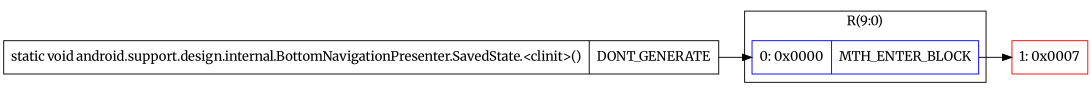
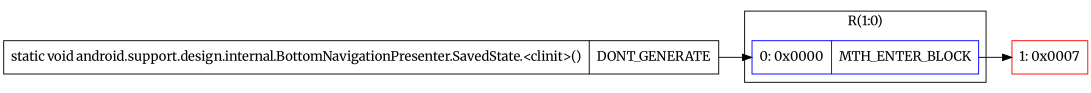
cluster "R(9:0)": label "R(9:0)" -> "R(1:0)"
